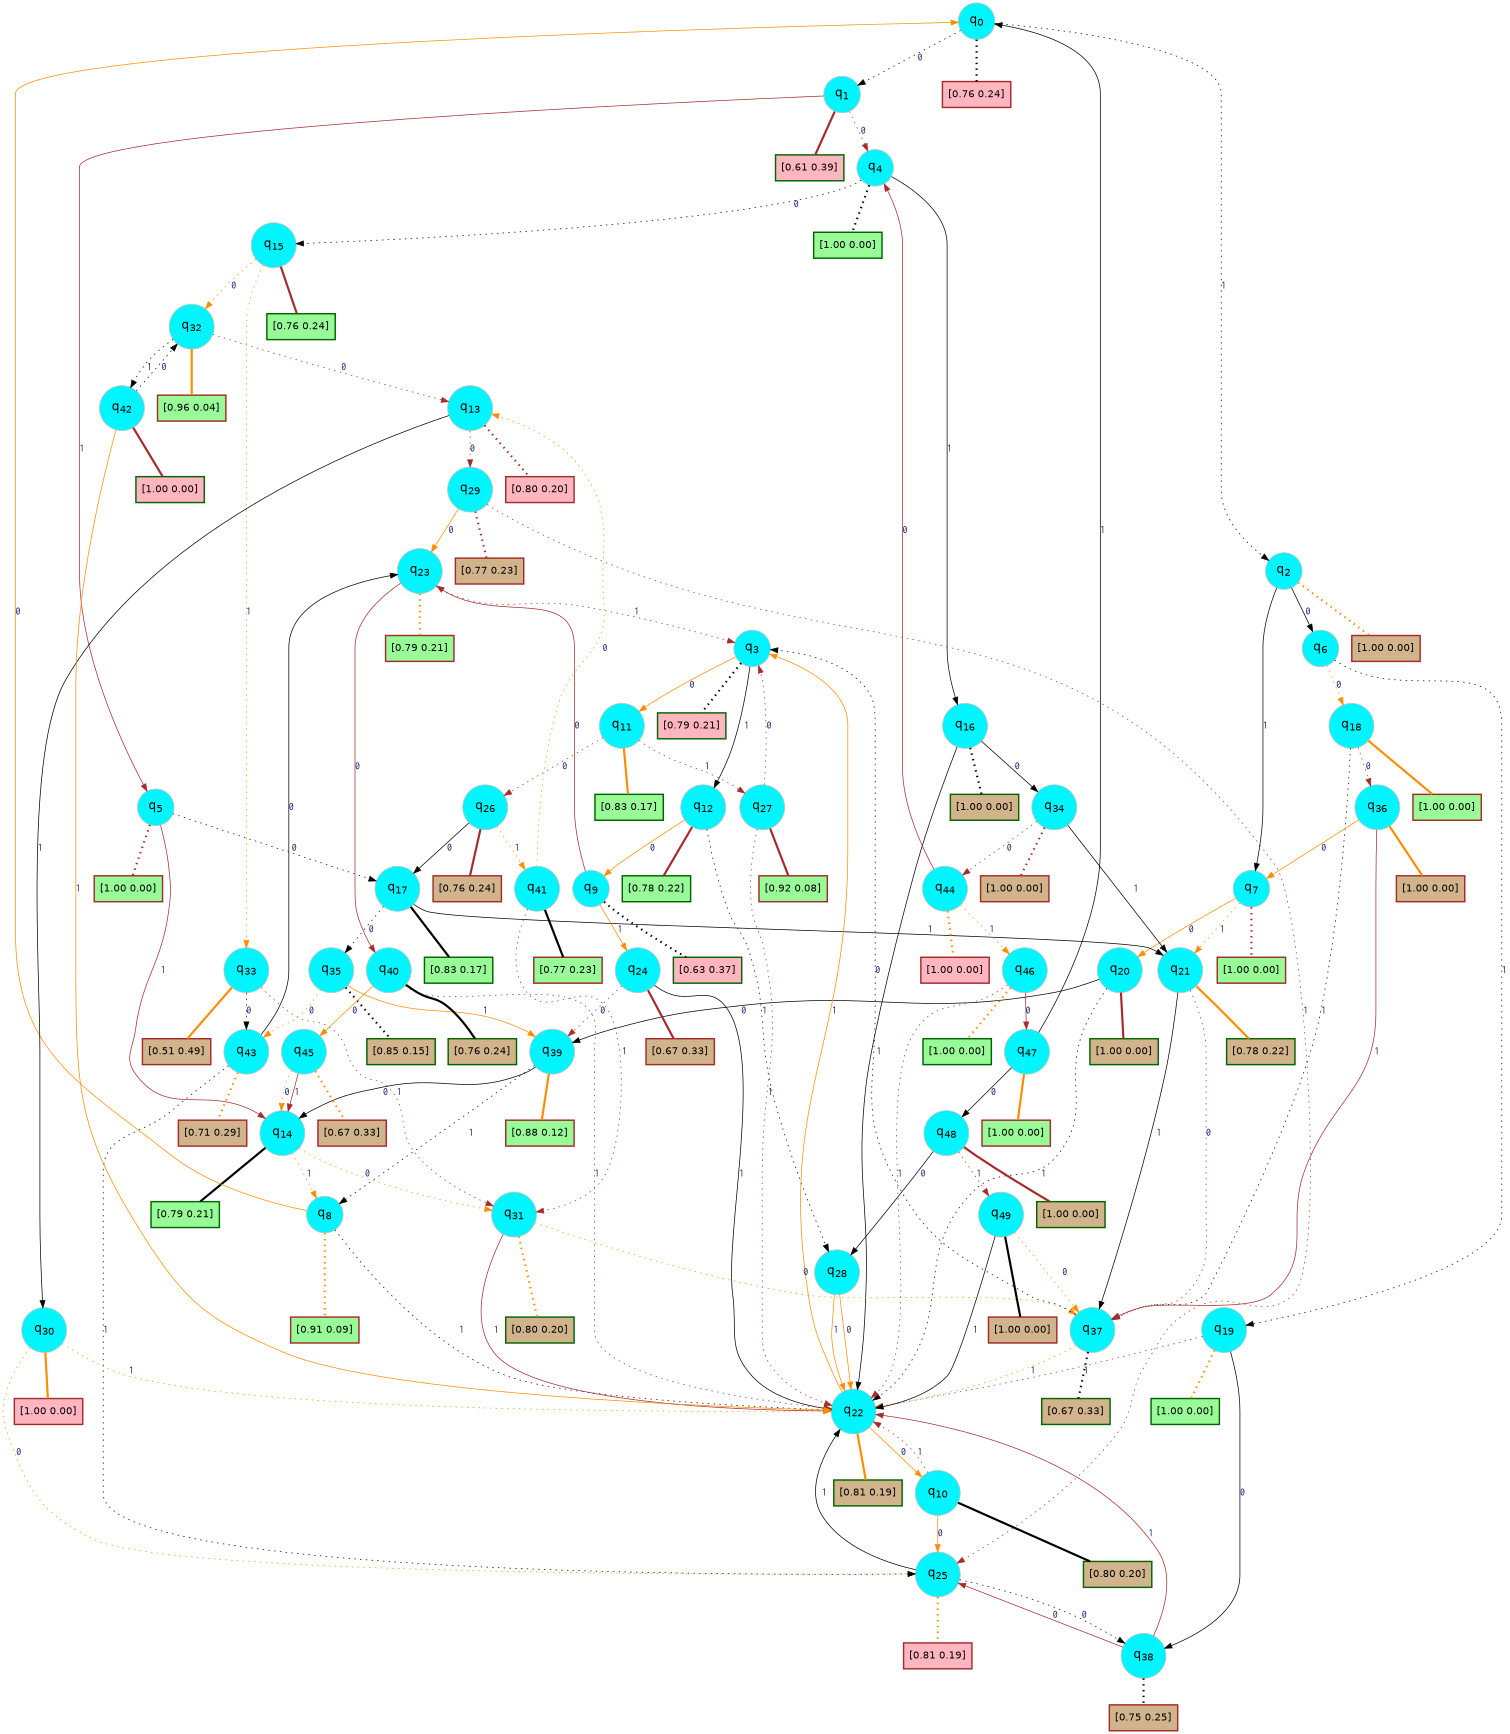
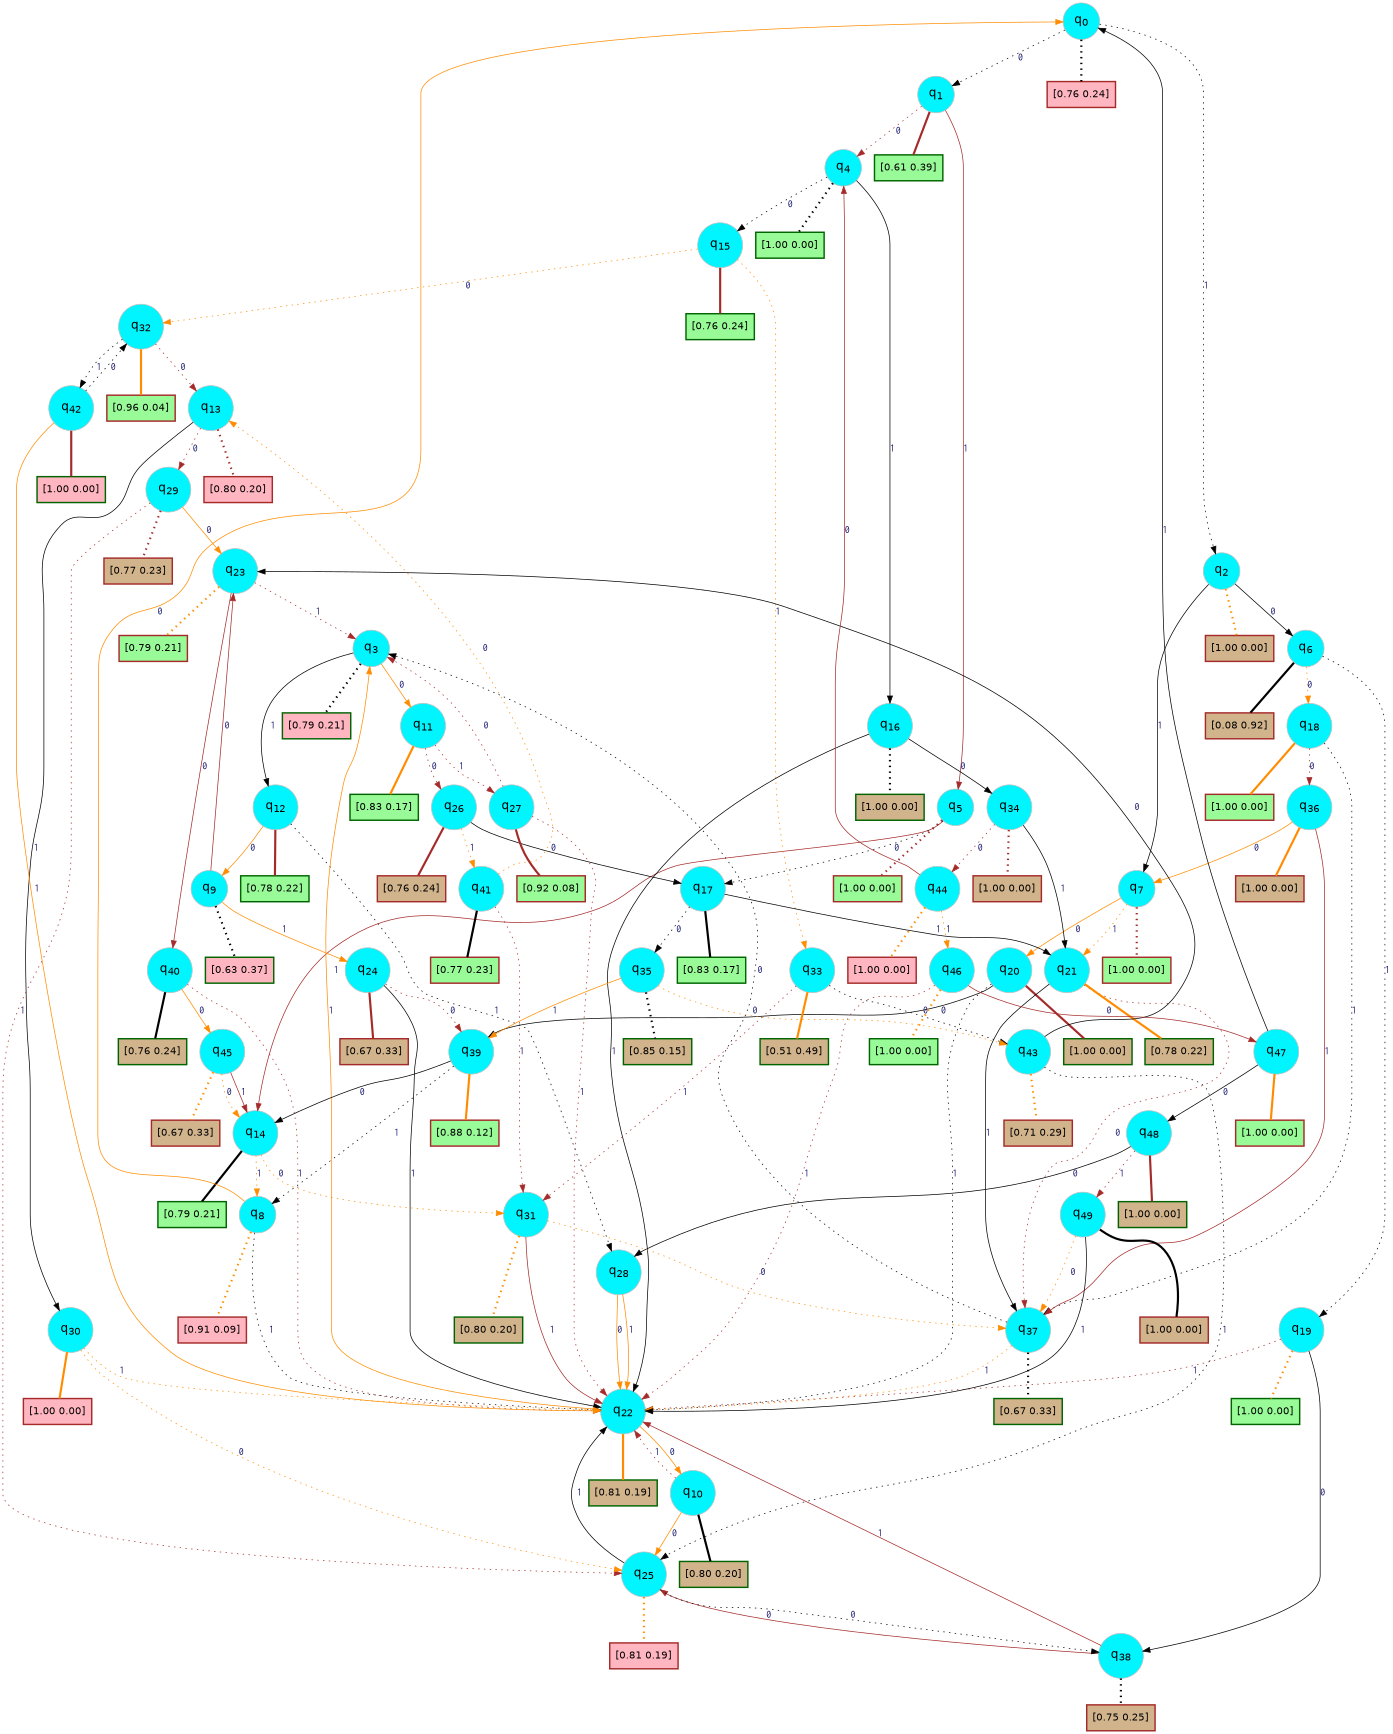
node "[0.61 0.39]": fillcolor lightpink -> palegreen
node "[0.08 0.92]": added
node "[0.51 0.49]": color brown -> darkgreen
node "[0.91 0.09]": fillcolor palegreen -> lightpink
